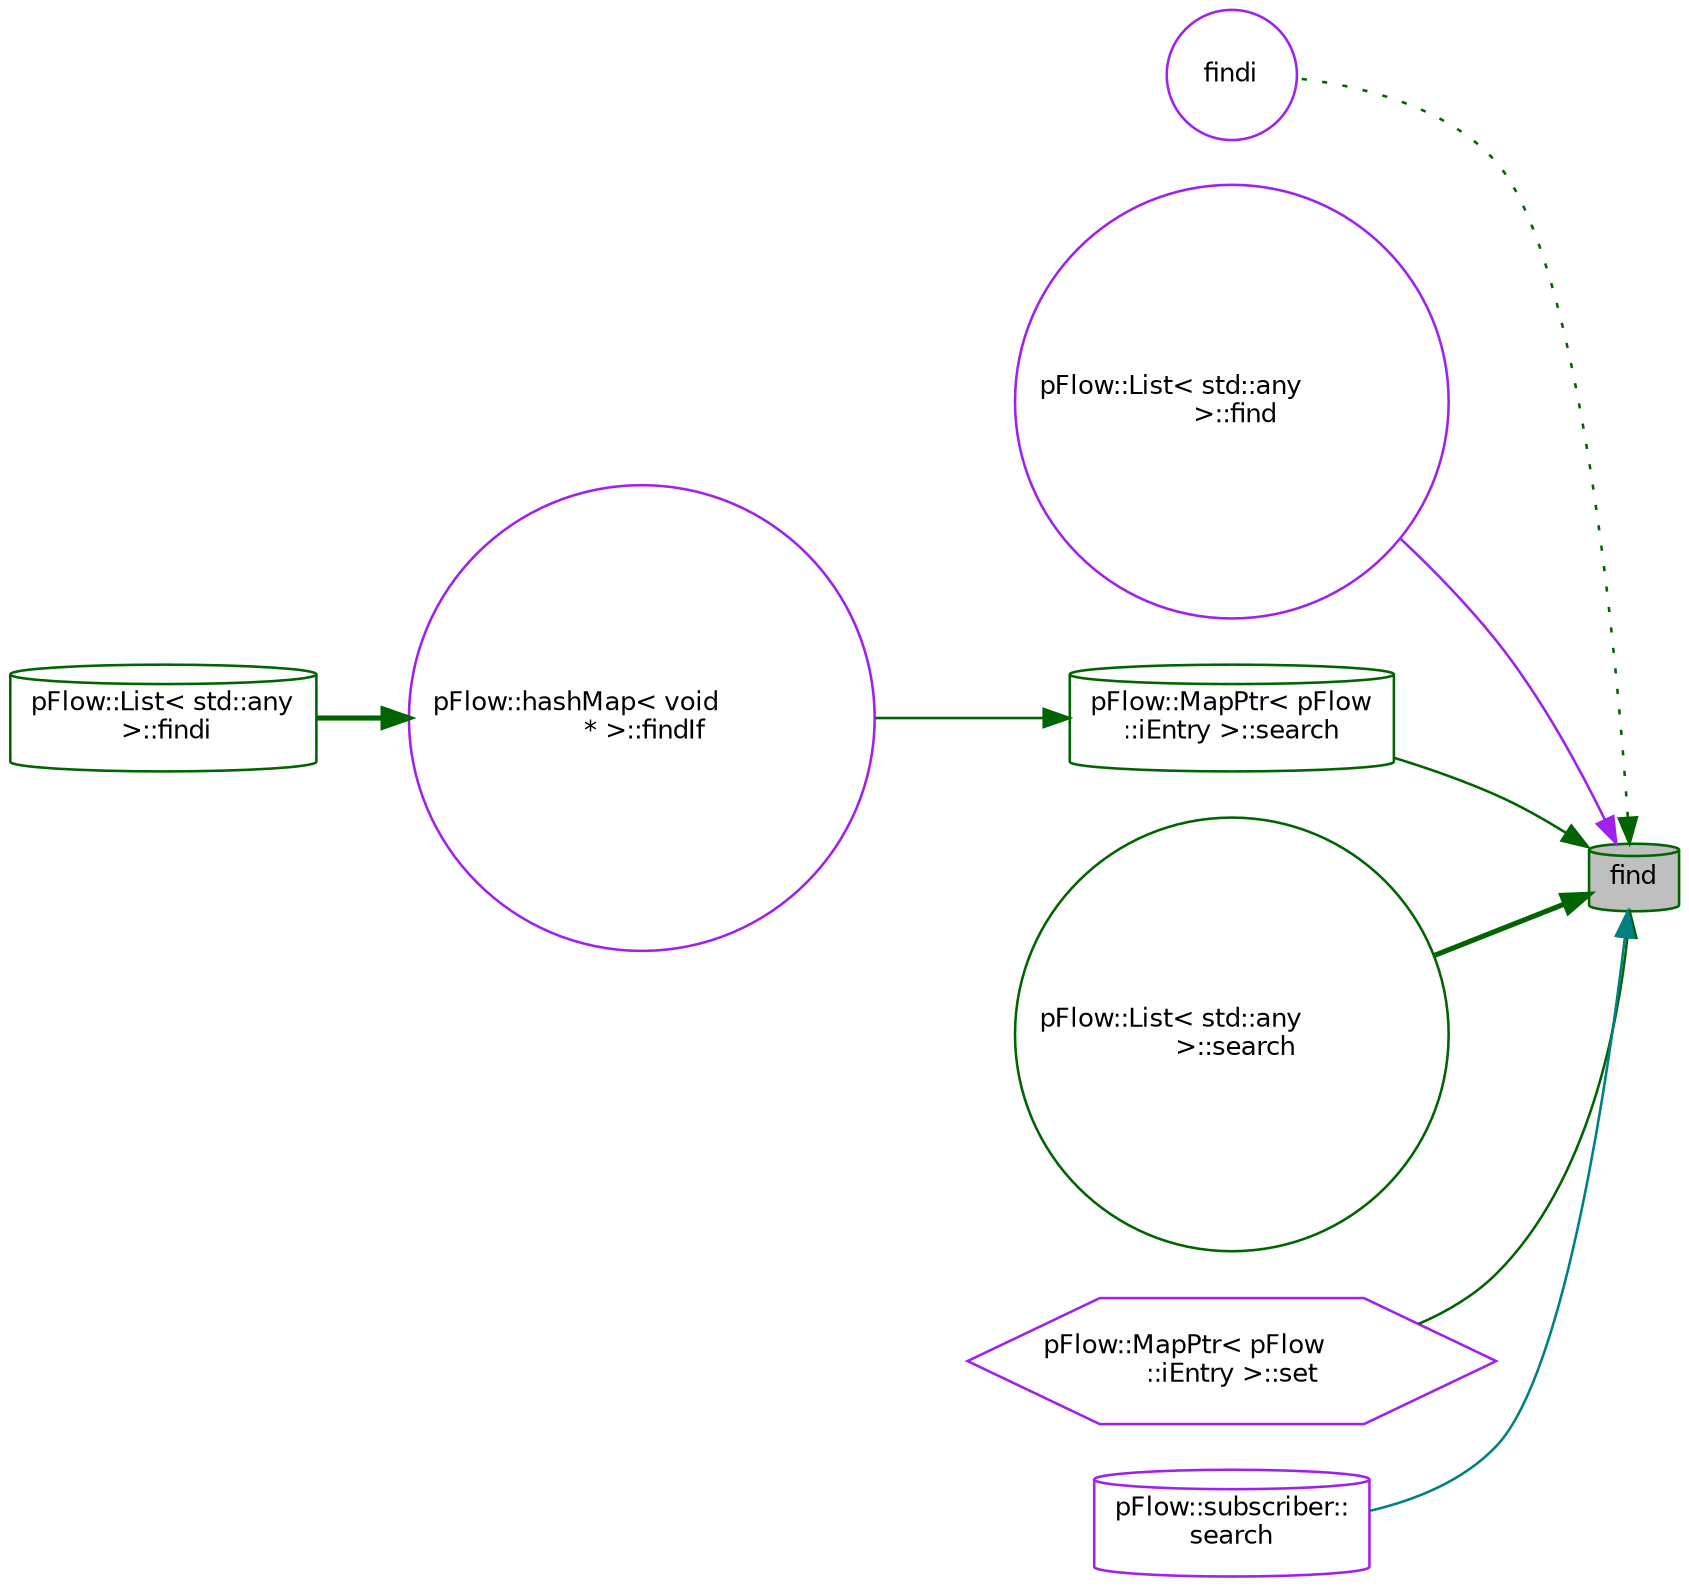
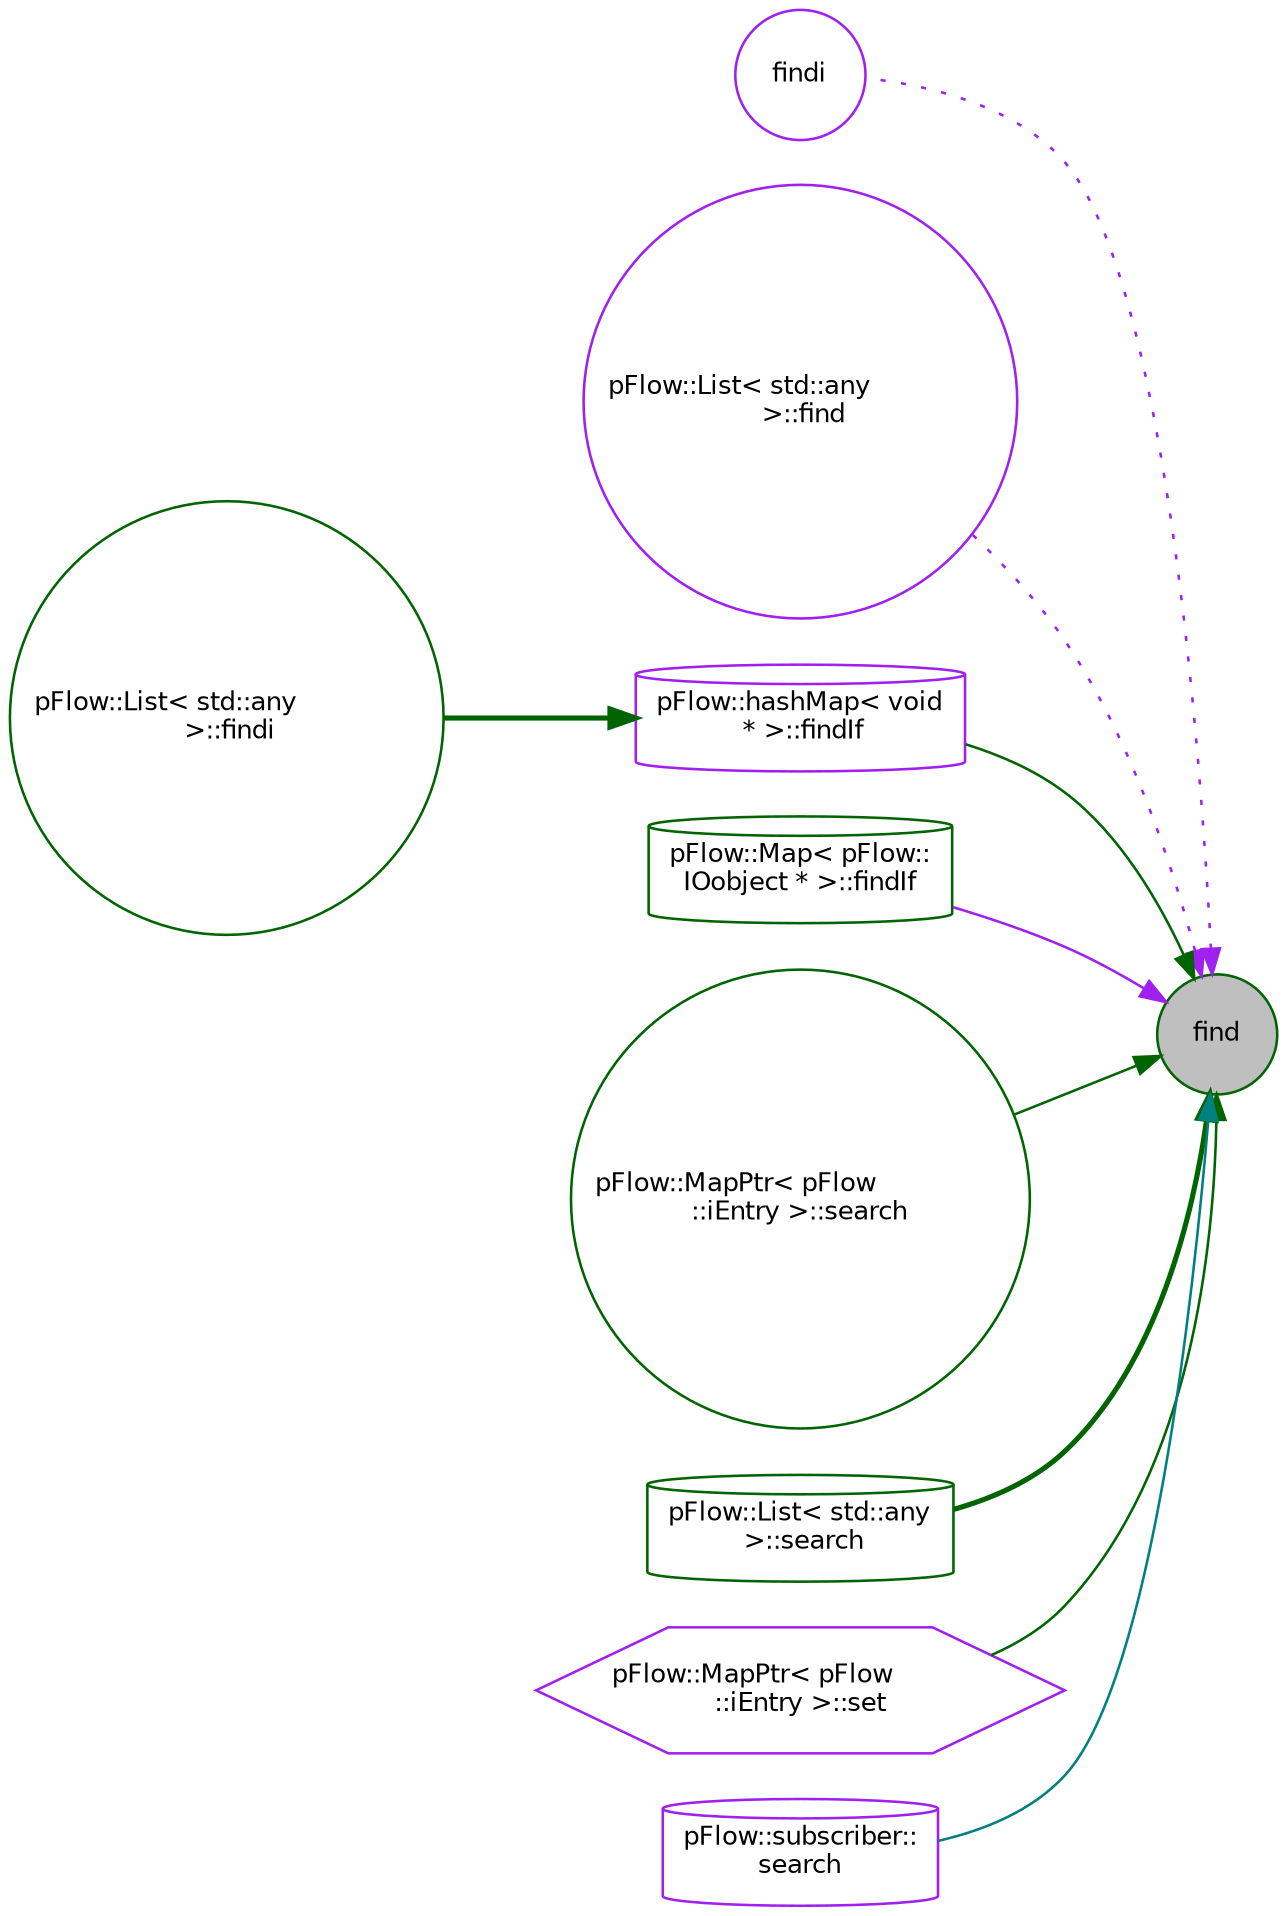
edge "findi" -> "find": color darkgreen -> purple
edge "pFlow::List< std::any >::find" -> "find": style solid -> dotted
node "pFlow::List< std::any >::findi": shape cylinder -> circle
node "pFlow::hashMap< void * >::findIf": shape circle -> cylinder
edge "pFlow::hashMap< void * >::findIf" -> "pFlow::MapPtr< pFlow ::iEntry >::search": now "pFlow::hashMap< void * >::findIf" -> "find"
node "pFlow::MapPtr< pFlow ::iEntry >::search": shape cylinder -> circle
node "pFlow::Map< pFlow:: IOobject * >::findIf": added
node "find": shape cylinder -> circle
node "pFlow::List< std::any >::search": shape circle -> cylinder
